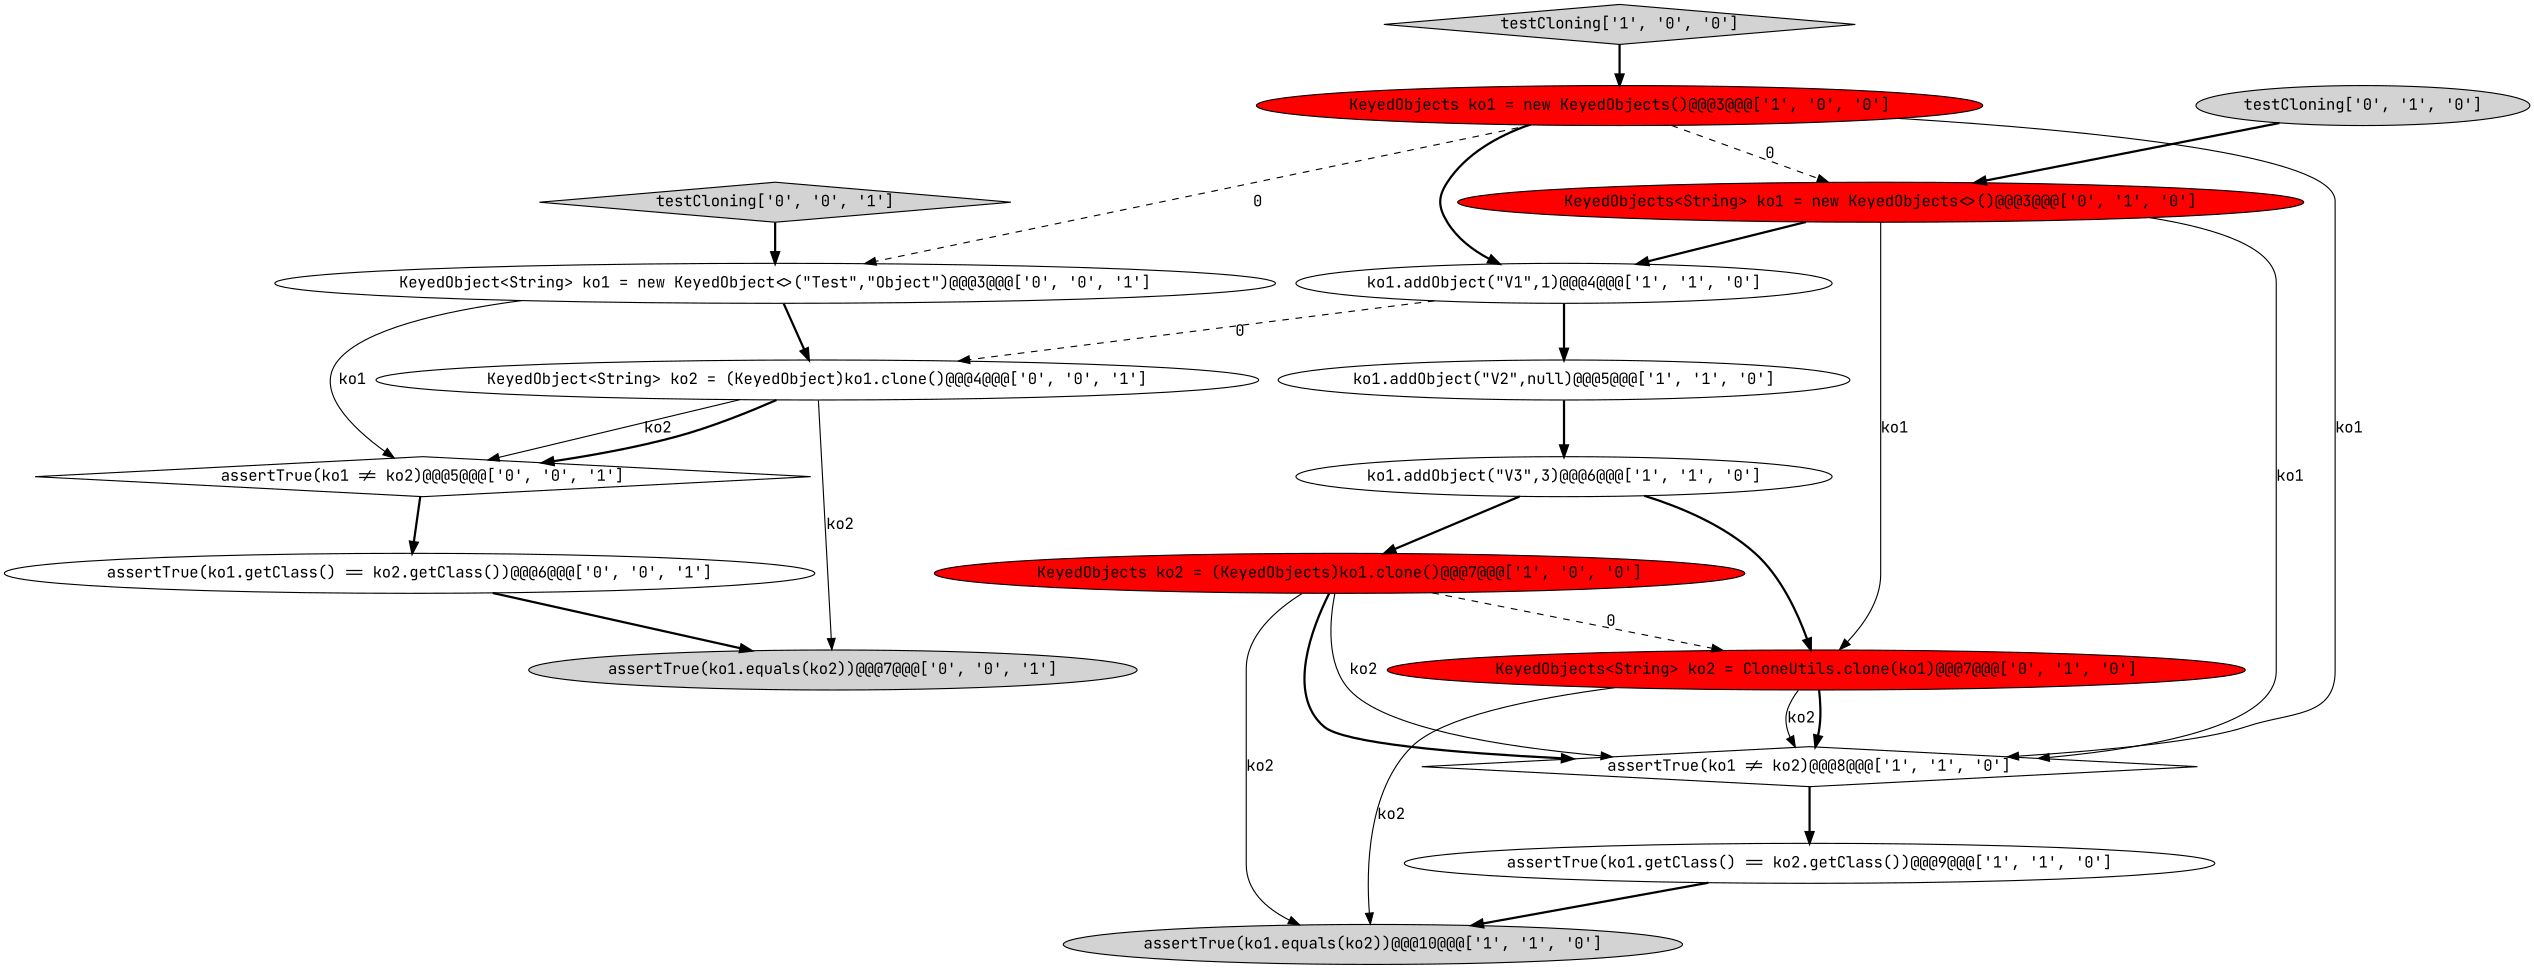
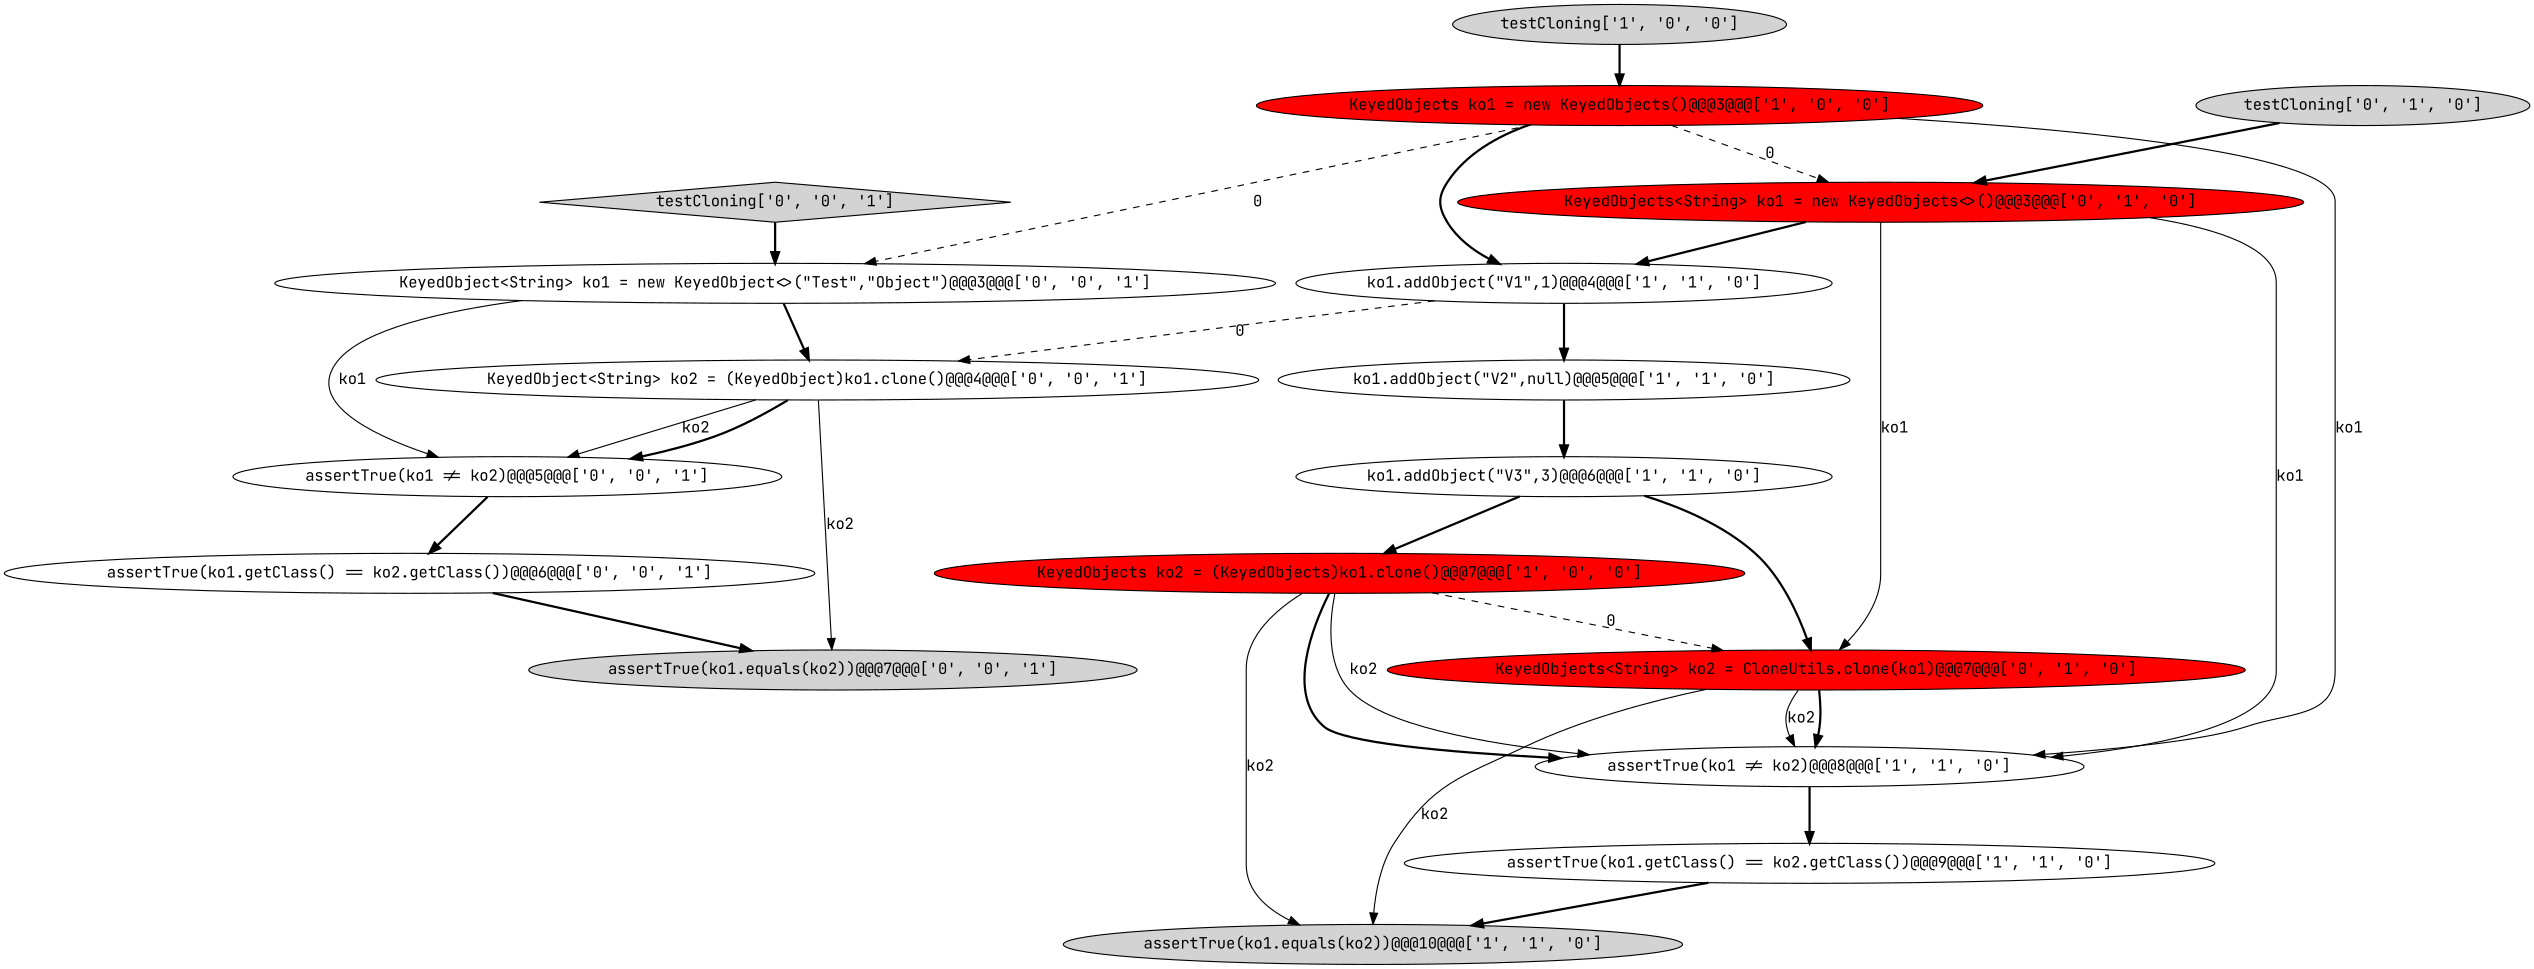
node "testCloning['1', '0', '0']": shape diamond -> ellipse
node "assertTrue(ko1 != ko2)@@@5@@@['0', '0', '1']": shape diamond -> ellipse
node "assertTrue(ko1 != ko2)@@@8@@@['1', '1', '0']": shape diamond -> ellipse
